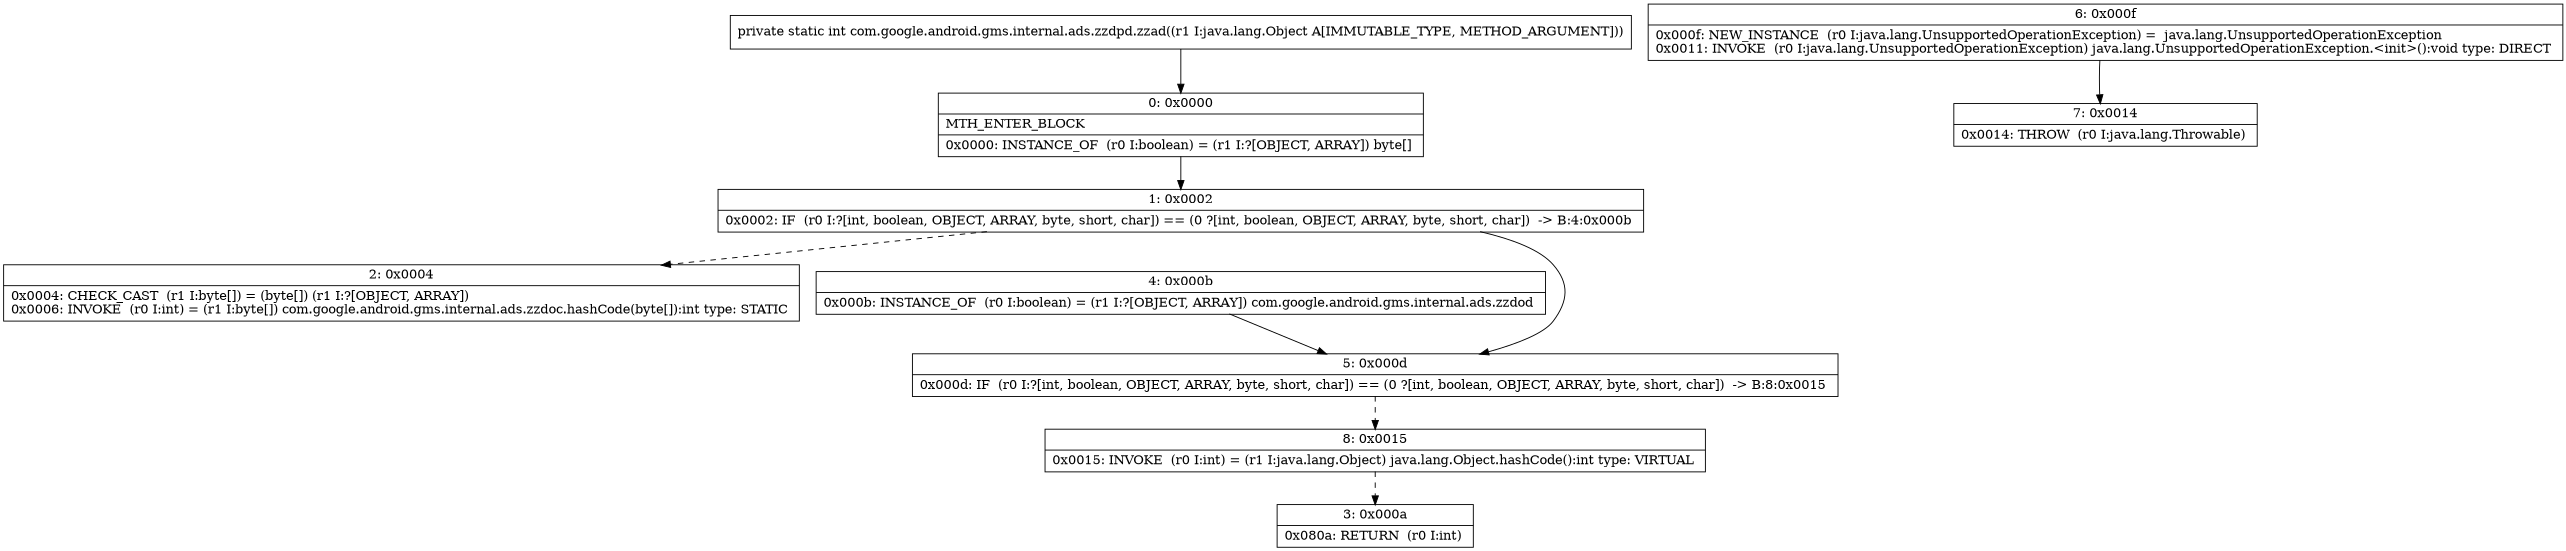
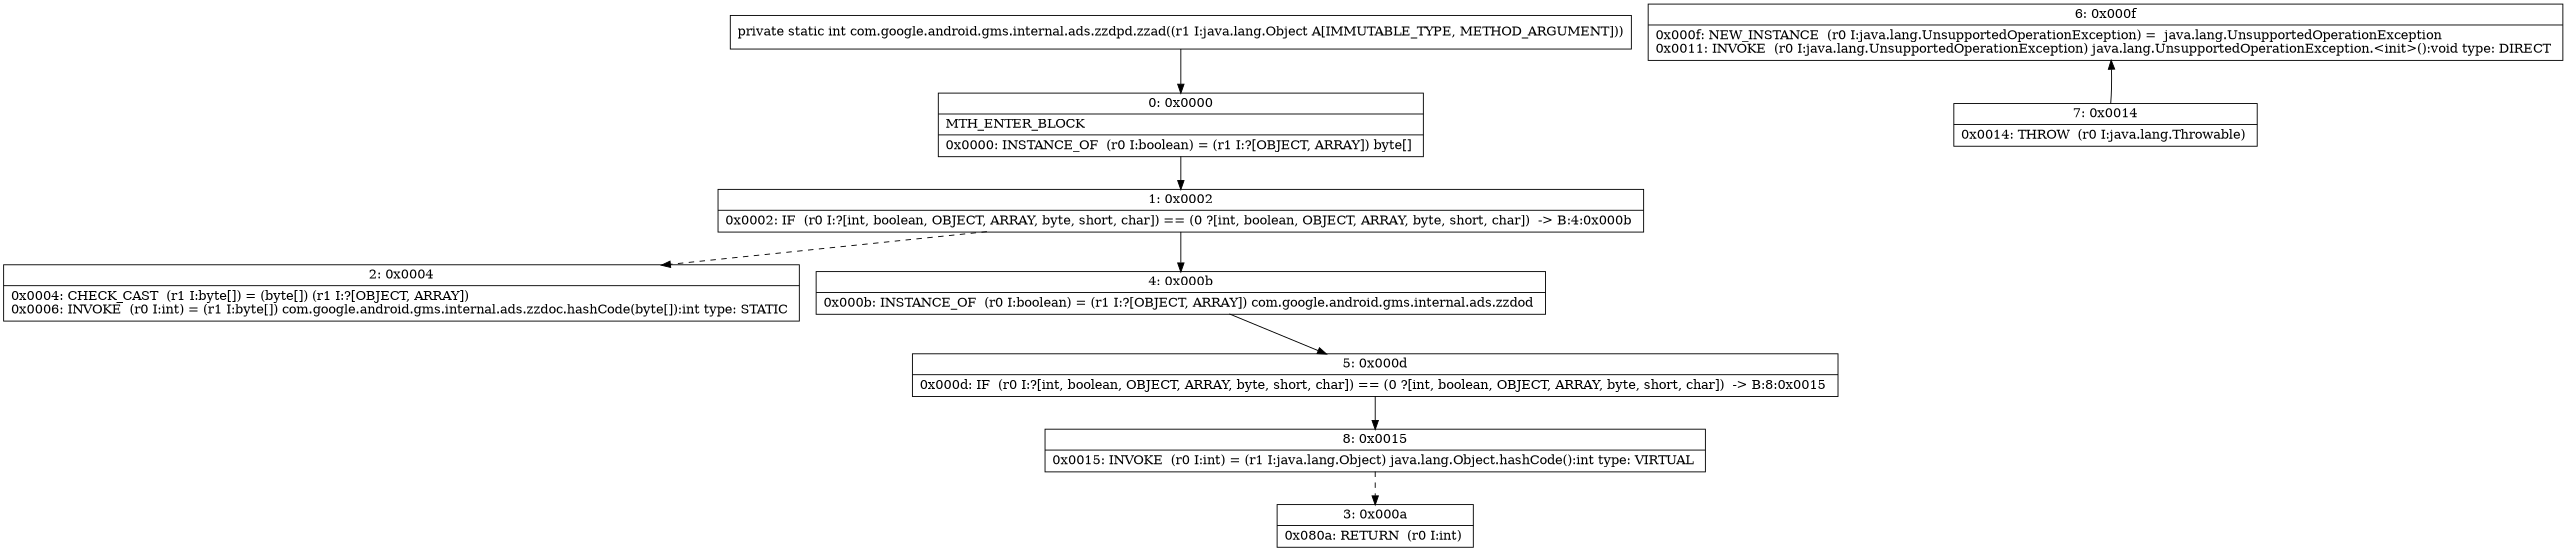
edge "6: 0x000f" -> "7: 0x0014": reversed
edge "1: 0x0002" -> "5: 0x000d": now "1: 0x0002" -> "4: 0x000b"
edge "5: 0x000d" -> "8: 0x0015": style dashed -> solid
